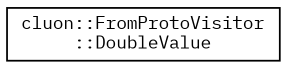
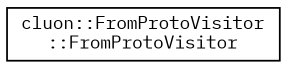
node "cluon::FromProtoVisitor ::DoubleValue": label "cluon::FromProtoVisitor ::DoubleValue" -> "cluon::FromProtoVisitor ::FromProtoVisitor"
